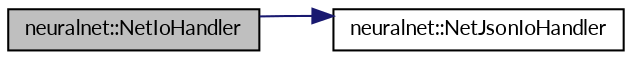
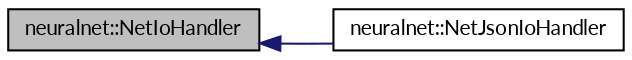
edge "neuralnet::NetIoHandler" -> "neuralnet::NetJsonIoHandler": reversed
